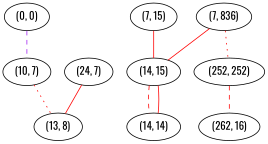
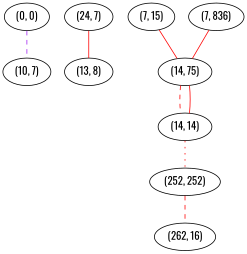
edge "(7, 836)" -- "(252, 252)": now "(14, 14)" -- "(252, 252)"
node "(14, 15)": label "(14, 15)" -> "(14, 75)"
edge "(10, 7)" -- "(13, 8)": removed
